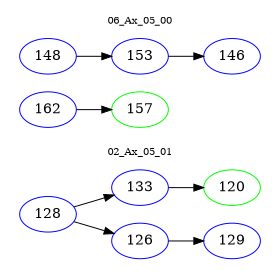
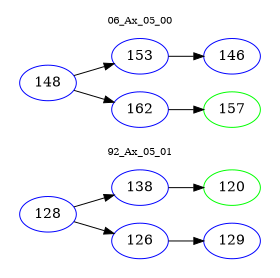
edge "148" -> "162": added
cluster "02_Ax_05_01": label "02_Ax_05_01" -> "92_Ax_05_01"
node "133": label "133" -> "138"
